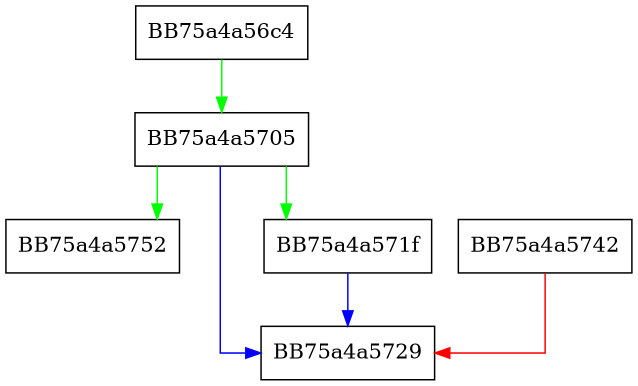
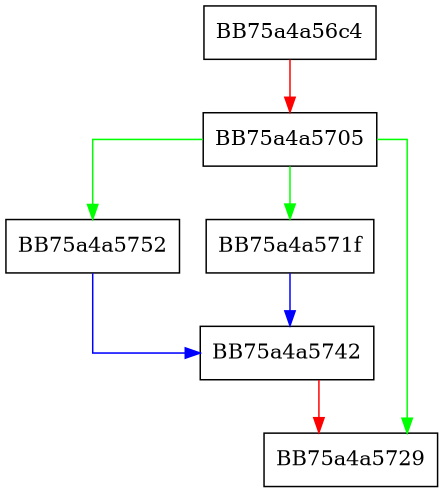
edge "BB75a4a56c4" -> "BB75a4a5705": color green -> red
edge "BB75a4a5705" -> "BB75a4a5729": color blue -> green
edge "BB75a4a571f" -> "BB75a4a5729": now "BB75a4a571f" -> "BB75a4a5742"
edge "BB75a4a5752" -> "BB75a4a5742": added
